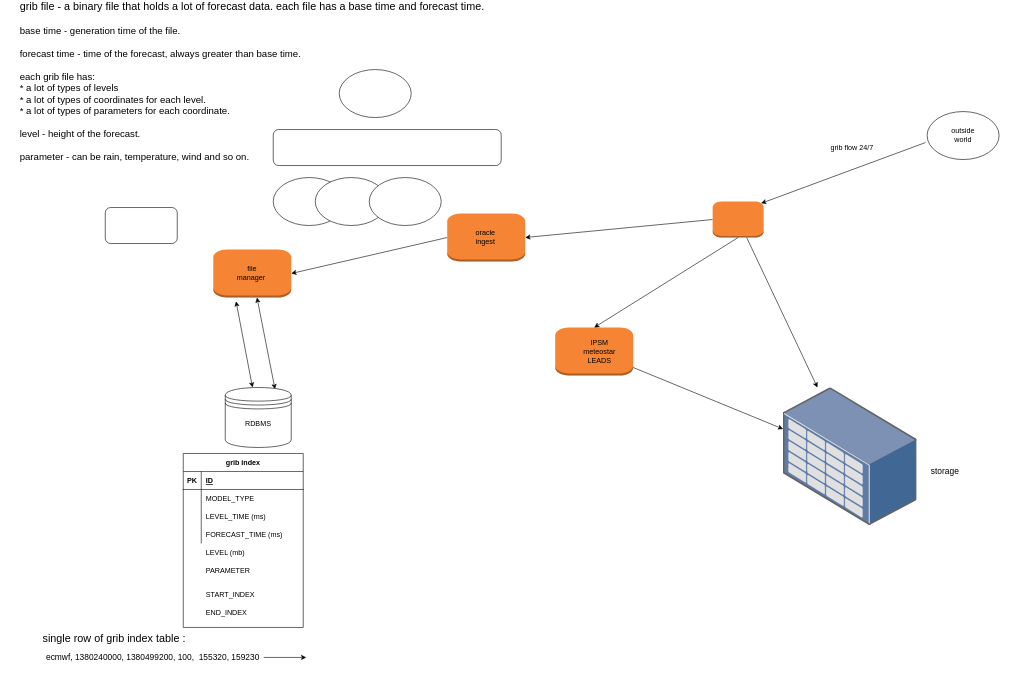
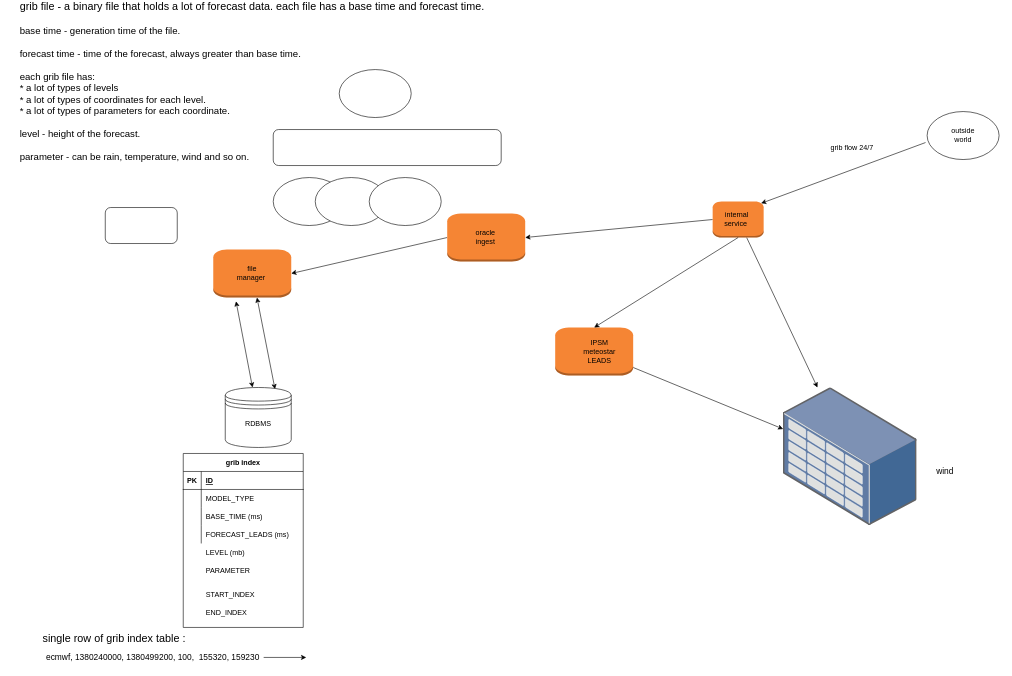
node "internal service": added
node "storage": label "storage" -> "wind"
node "LEVEL_TIME (ms)": label "LEVEL_TIME (ms)" -> "BASE_TIME (ms)"
node "FORECAST_TIME (ms)": label "FORECAST_TIME (ms)" -> "FORECAST_LEADS (ms)"
